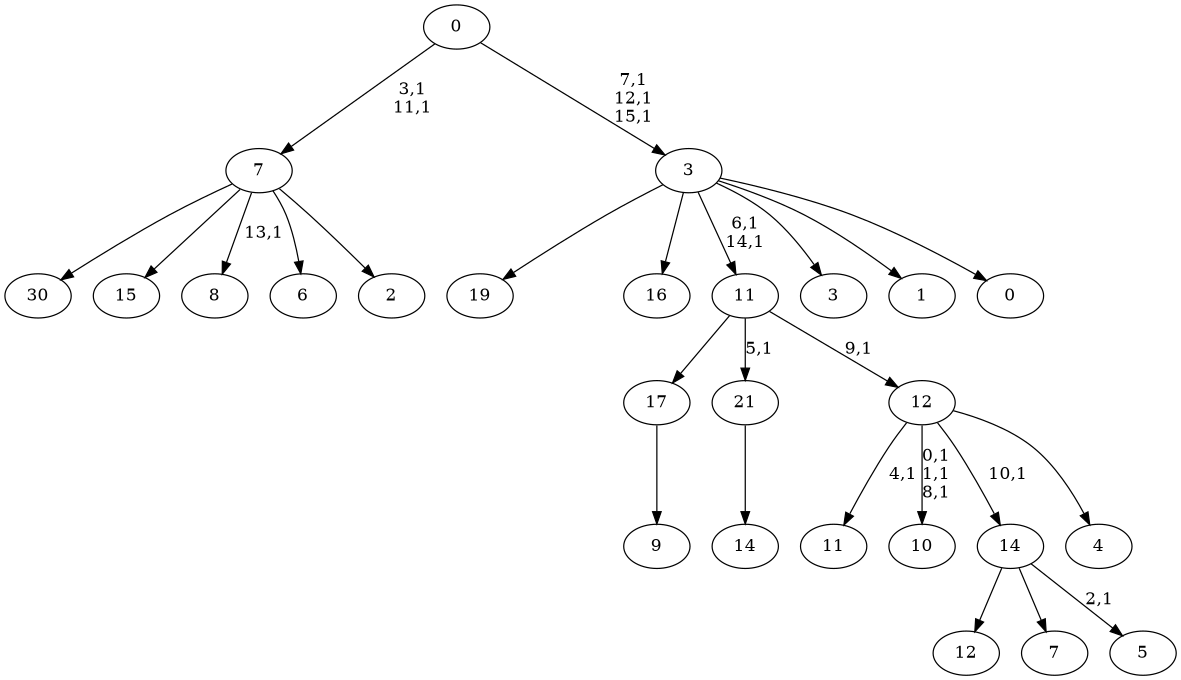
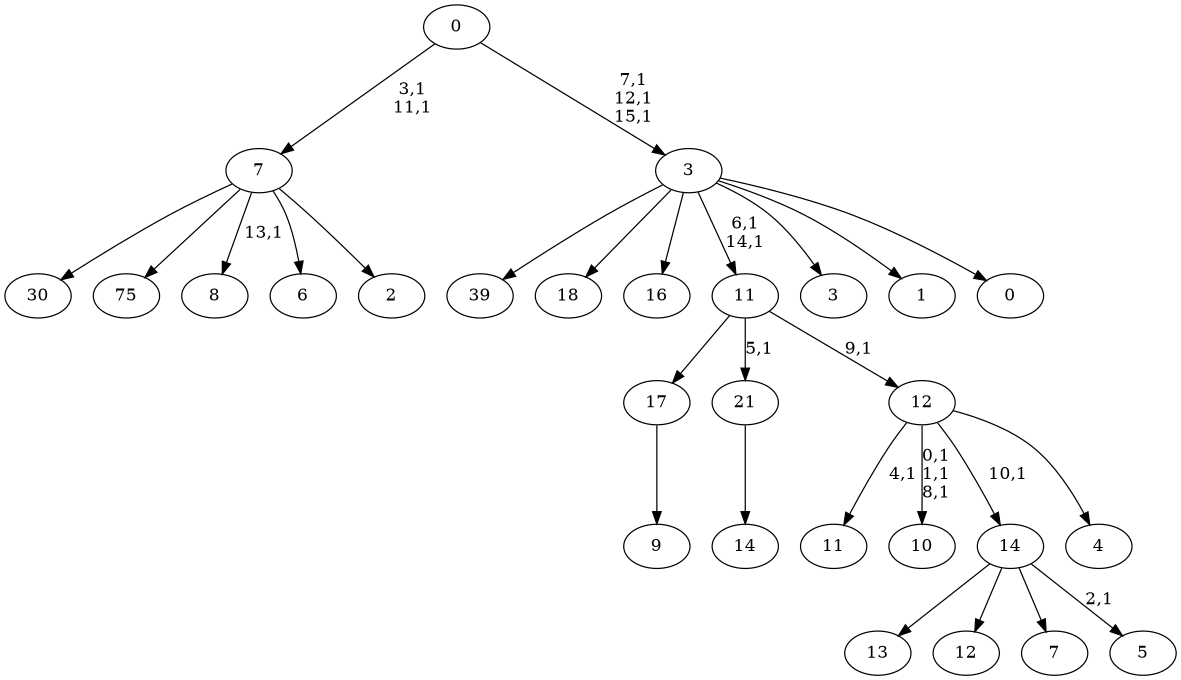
node "15": label "15" -> "75"
node "19": label "19" -> "39"
node "18": added
node "13": added
